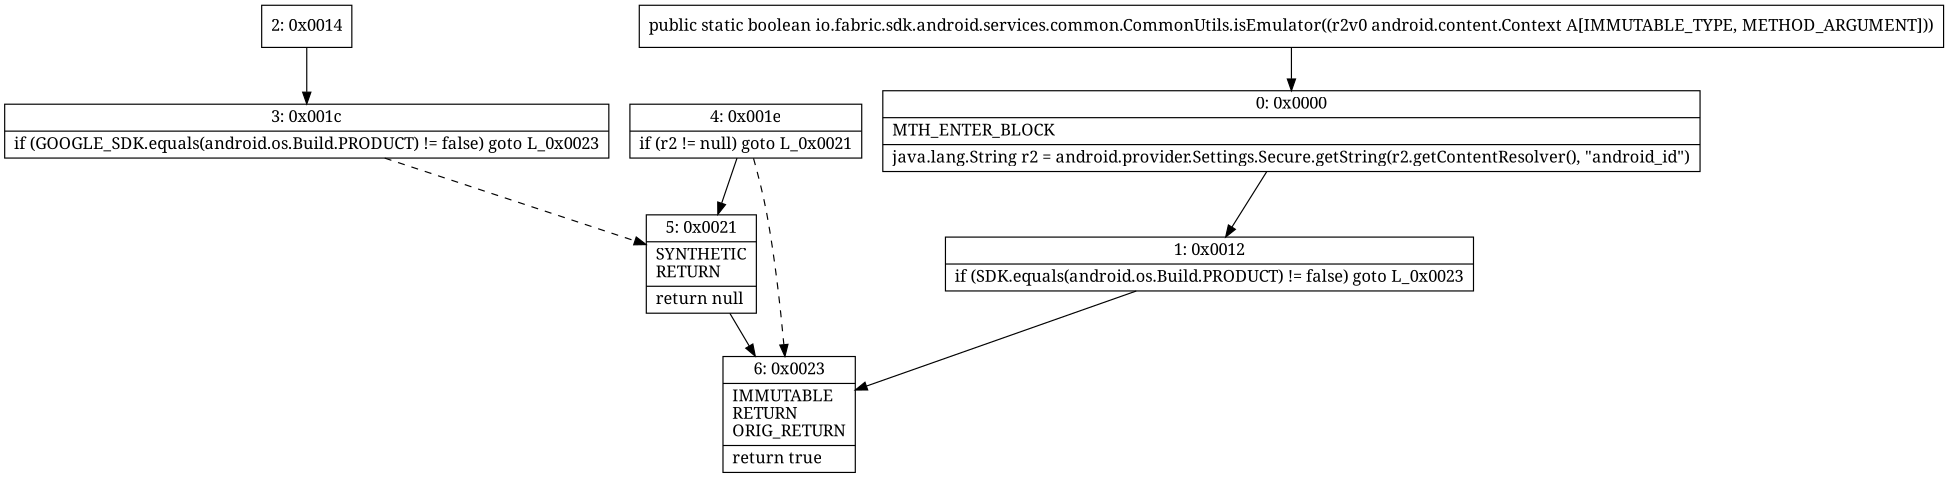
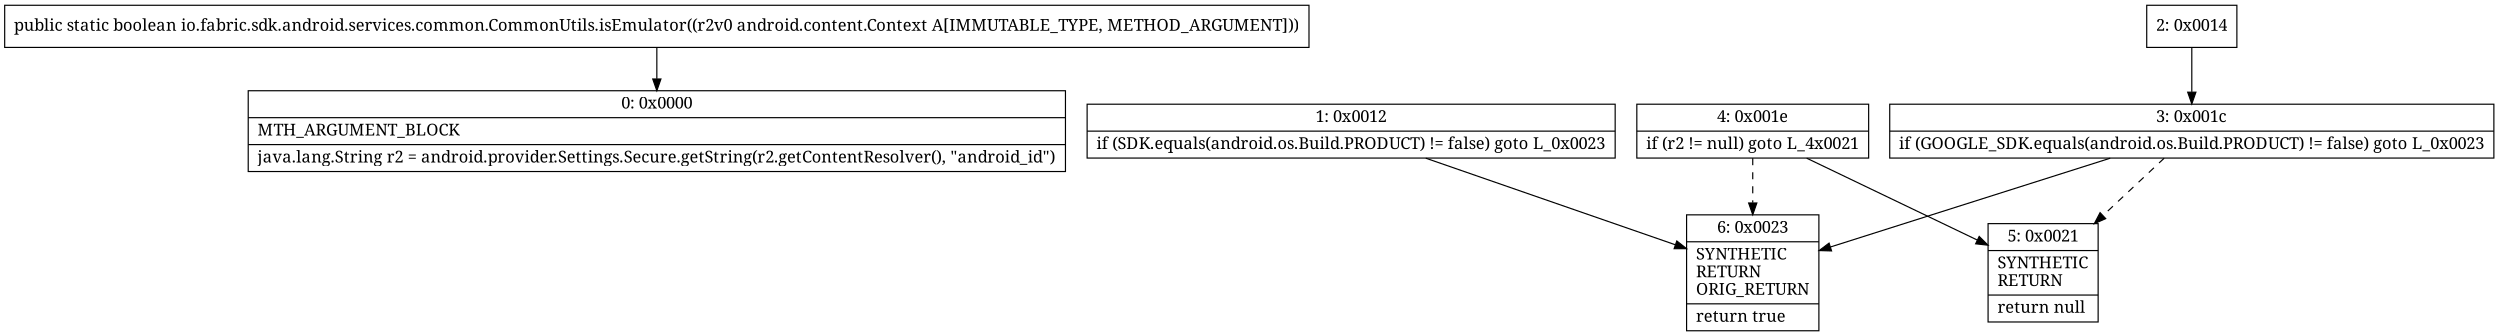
node "0: 0x0000": text "MTH_ENTER_BLOCK" -> "MTH_ARGUMENT_BLOCK"
node "4: 0x001e": text "if (r2 != null) goto L_0x0021" -> "if (r2 != null) goto L_4x0021"
edge "0: 0x0000" -> "1: 0x0012": removed
edge "5: 0x0021" -> "6: 0x0023": now "3: 0x001c" -> "6: 0x0023"
node "6: 0x0023": text "IMMUTABLE" -> "SYNTHETIC"
